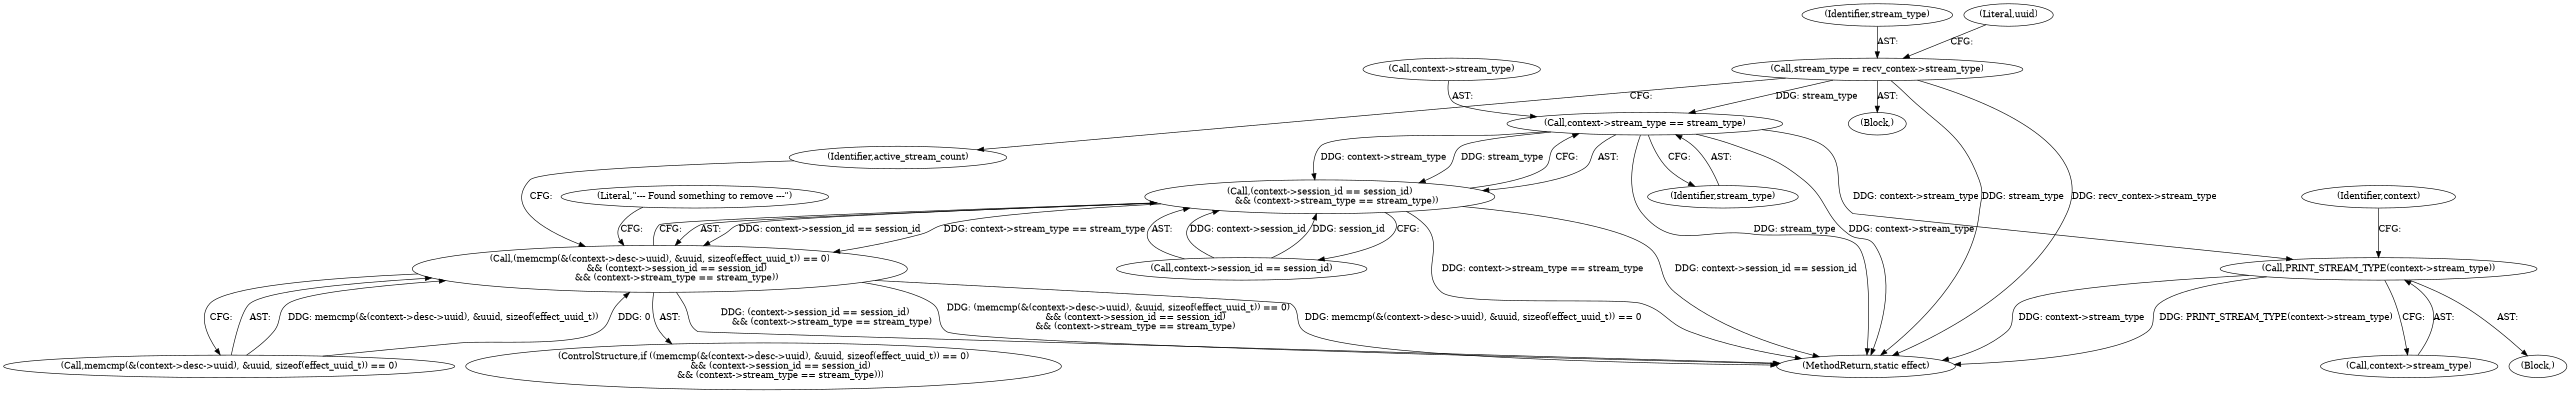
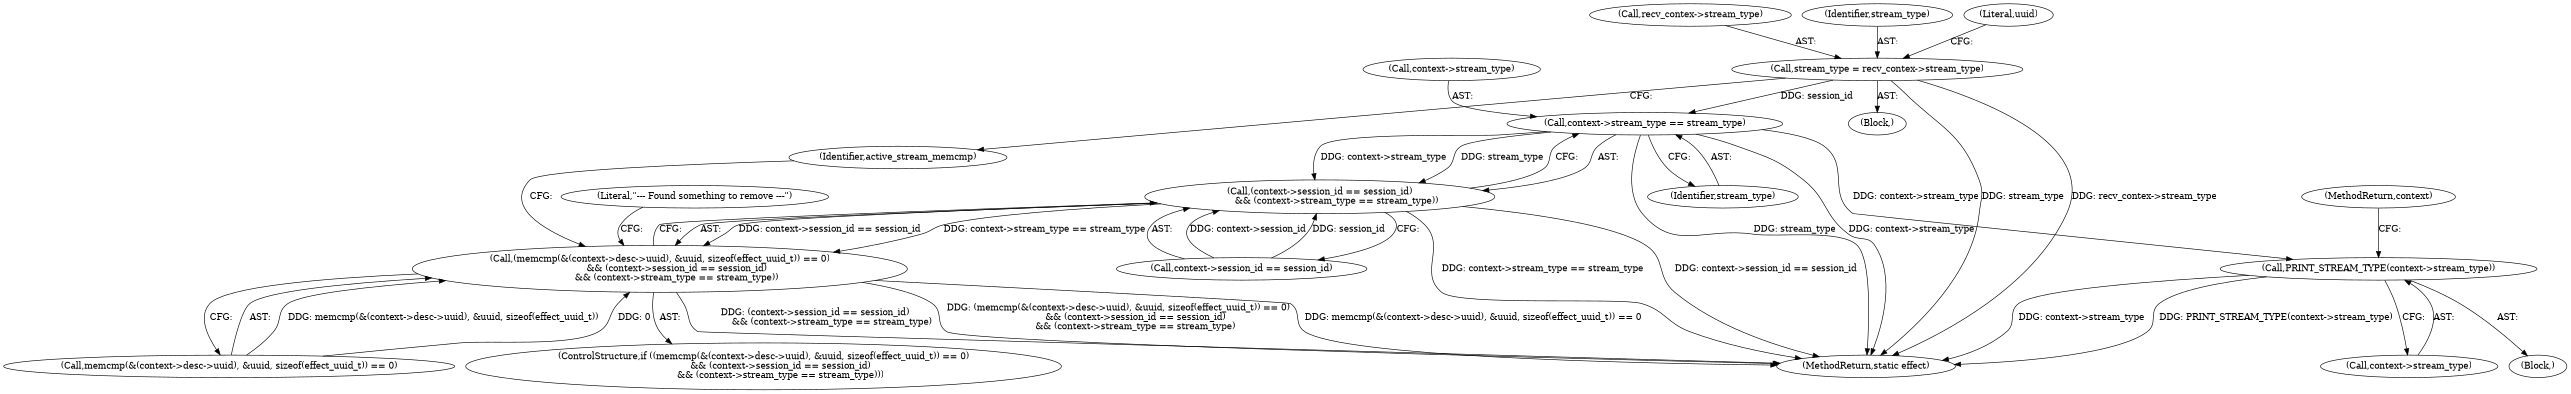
node "(Call,recv_contex->stream_type)": added
edge "(Call,stream_type = recv_contex->stream_type)" -> "(Call,context->stream_type == stream_type)": label "DDG: stream_type" -> "DDG: session_id"
node "(Identifier,active_stream_count)": label "(Identifier,active_stream_count)" -> "(Identifier,active_stream_memcmp)"
node "(Identifier,context)": label "(Identifier,context)" -> "(MethodReturn,context)"
